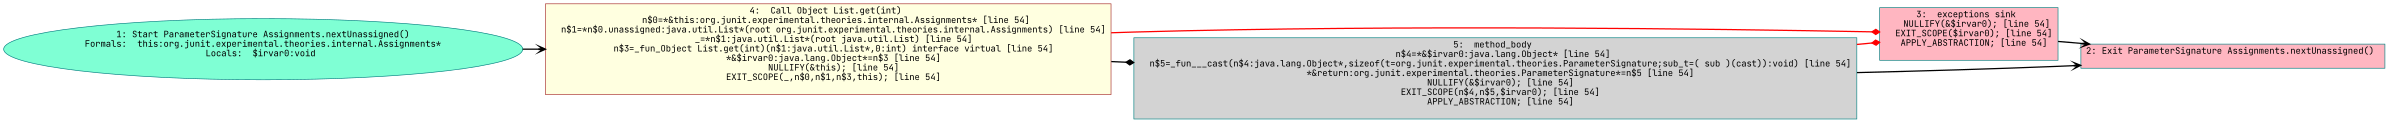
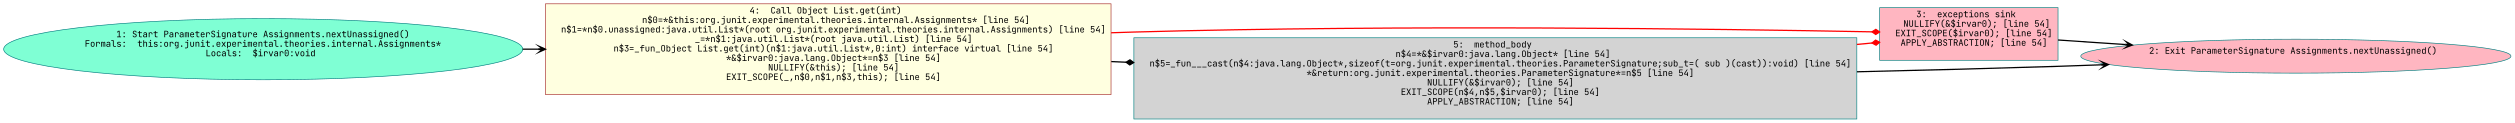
node "2: Exit ParameterSignature Assignments.nextUnassigned()": shape box -> ellipse
